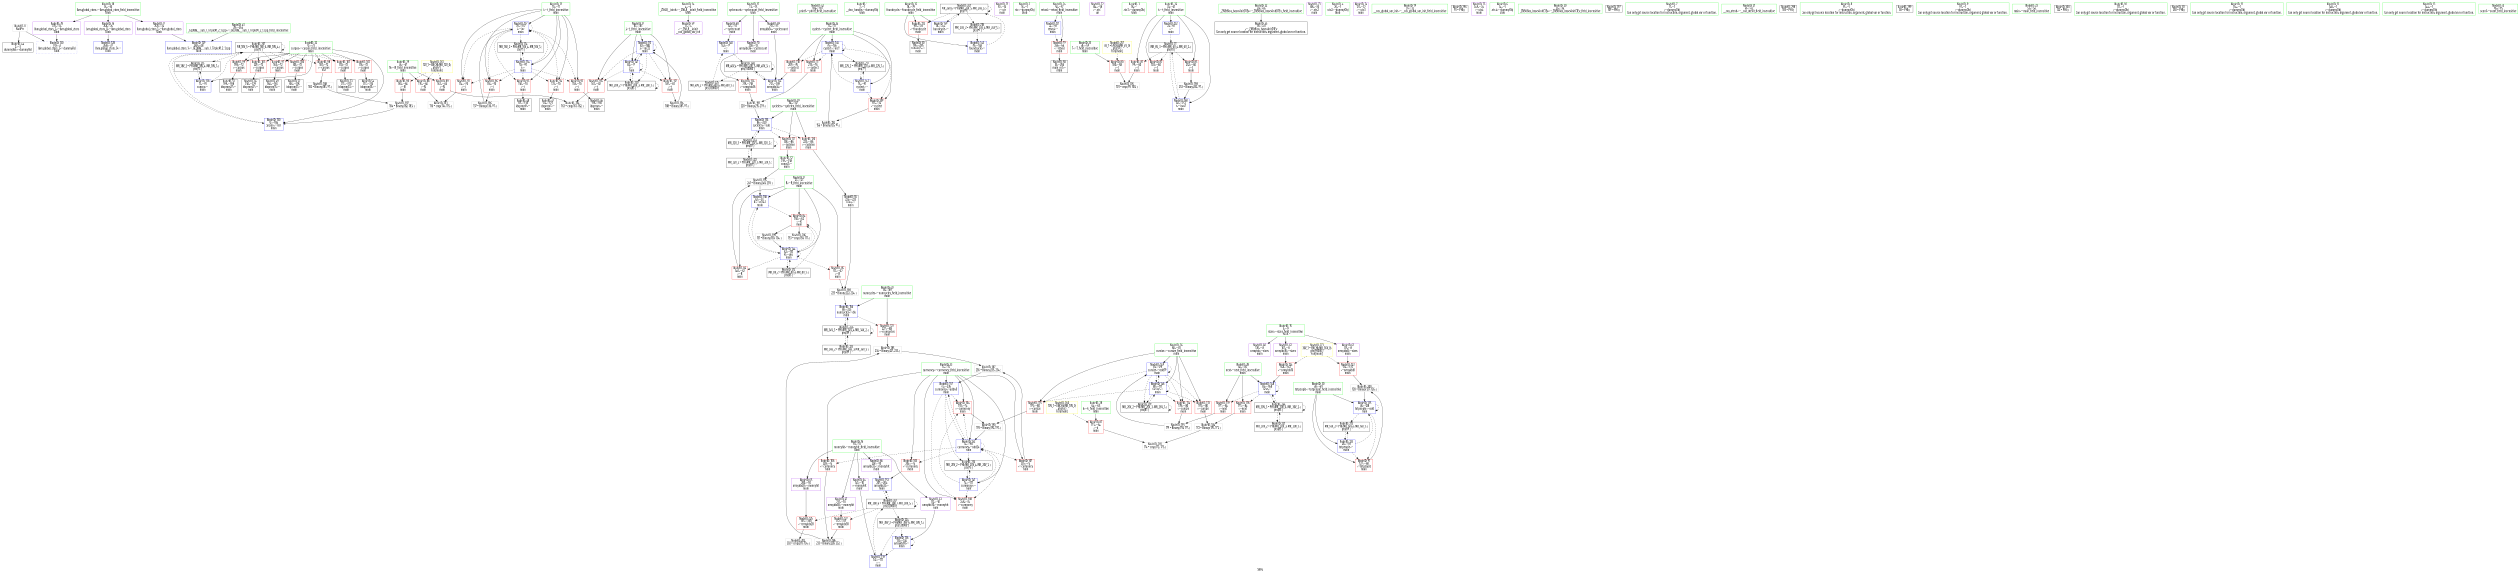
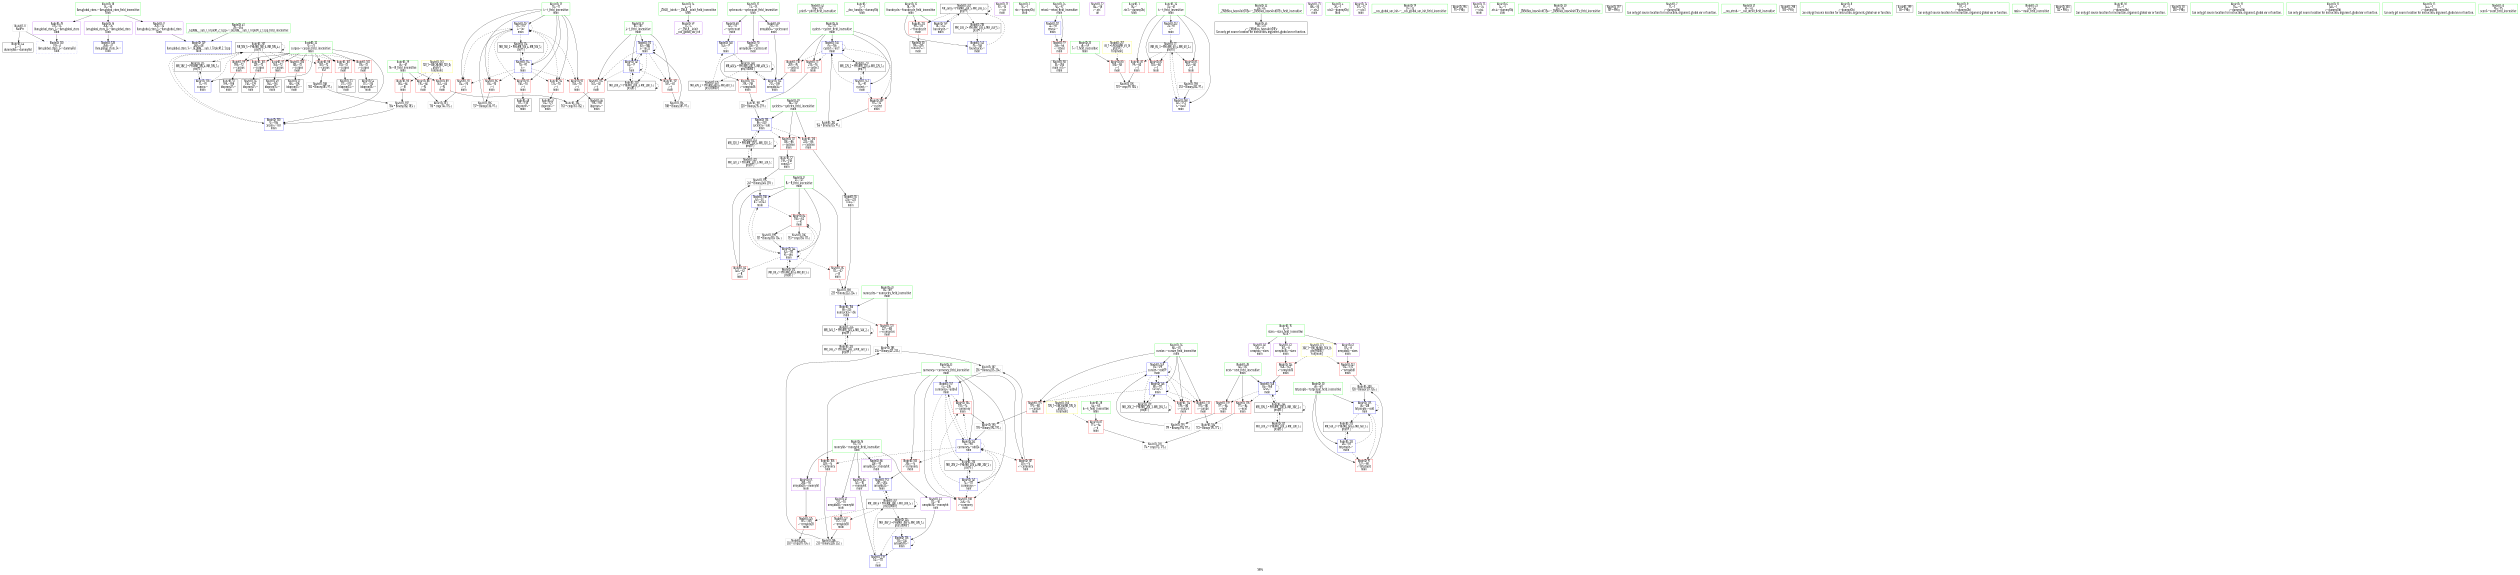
node "NodeID: 57": color green -> black
